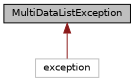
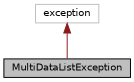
edge "exception" -> "MultiDataListException": reversed
